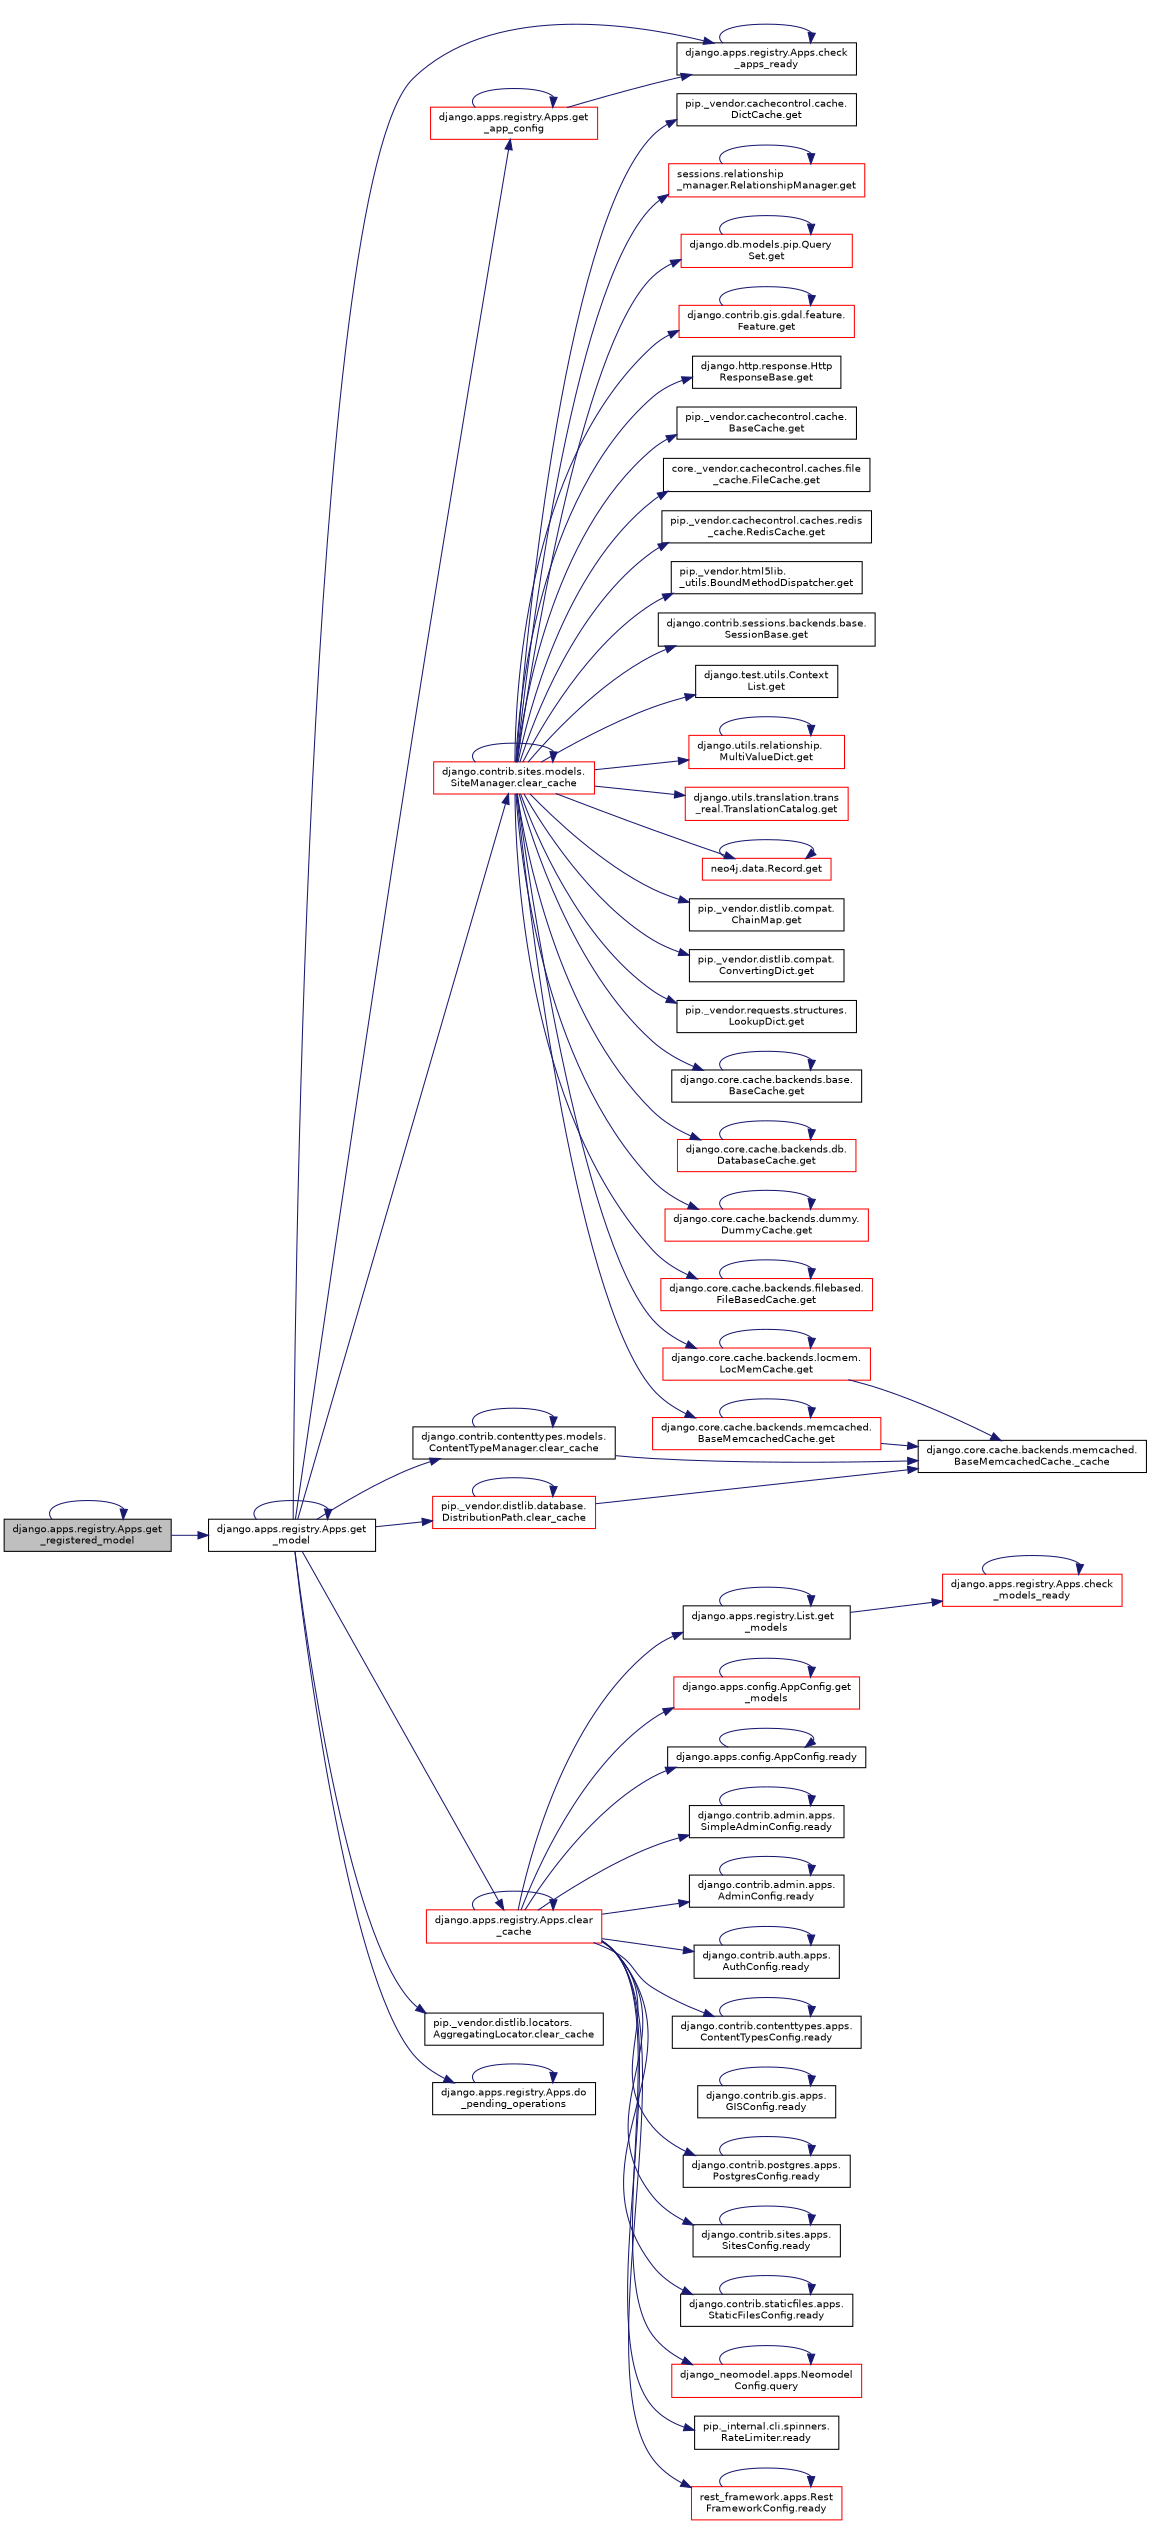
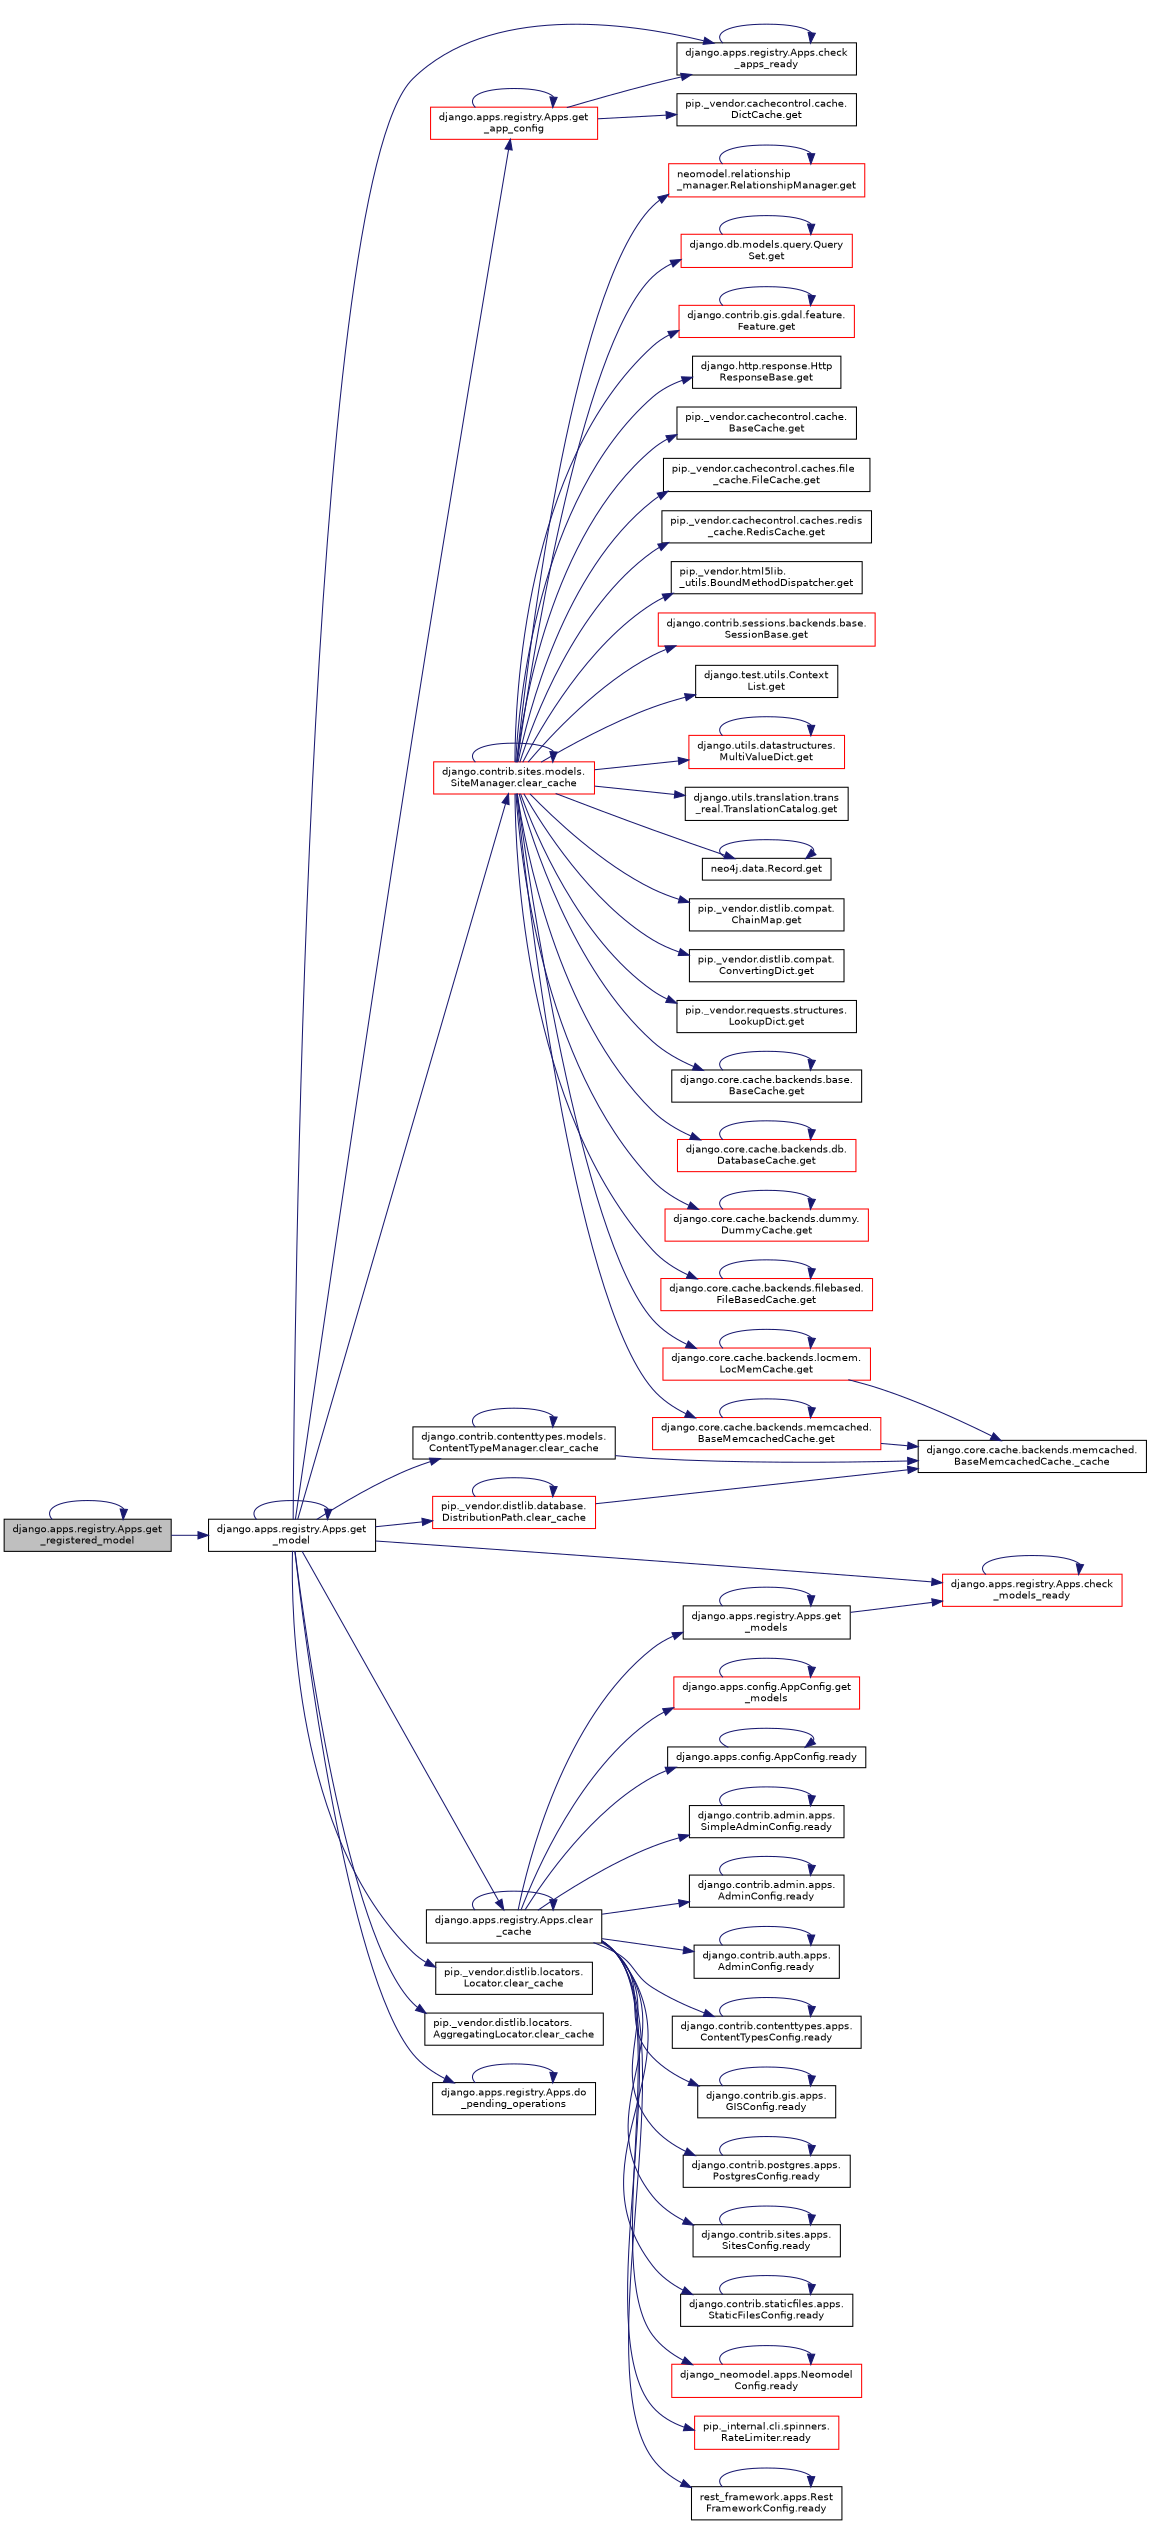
node "sessions.relationship _manager.RelationshipManager.get": label "sessions.relationship _manager.RelationshipManager.get" -> "neomodel.relationship _manager.RelationshipManager.get"
node "django.db.models.pip.Query Set.get": label "django.db.models.pip.Query Set.get" -> "django.db.models.query.Query Set.get"
edge "django.contrib.sites.models. SiteManager.clear_cache" -> "pip._vendor.cachecontrol.cache. DictCache.get": now "django.apps.registry.Apps.get _app_config" -> "pip._vendor.cachecontrol.cache. DictCache.get"
node "core._vendor.cachecontrol.caches.file _cache.FileCache.get": label "core._vendor.cachecontrol.caches.file _cache.FileCache.get" -> "pip._vendor.cachecontrol.caches.file _cache.FileCache.get"
node "django.contrib.sessions.backends.base. SessionBase.get": color black -> red
node "django.utils.relationship. MultiValueDict.get": label "django.utils.relationship. MultiValueDict.get" -> "django.utils.datastructures. MultiValueDict.get"
node "django.utils.translation.trans _real.TranslationCatalog.get": color red -> black
node "neo4j.data.Record.get": color red -> black
edge "django.apps.registry.Apps.get _model" -> "django.apps.registry.Apps.check _models_ready": added
node "django.apps.registry.List.get _models": label "django.apps.registry.List.get _models" -> "django.apps.registry.Apps.get _models"
node "django.apps.registry.Apps.clear _cache": color red -> black
node "django.contrib.auth.apps. AuthConfig.ready": label "django.contrib.auth.apps. AuthConfig.ready" -> "django.contrib.auth.apps. AdminConfig.ready"
node "pip._vendor.distlib.locators. Locator.clear_cache": added
edge "django.apps.registry.Apps.clear _cache" -> "django.contrib.gis.apps. GISConfig.ready": added
node "django_neomodel.apps.Neomodel Config.query": label "django_neomodel.apps.Neomodel Config.query" -> "django_neomodel.apps.Neomodel Config.ready"
node "pip._internal.cli.spinners. RateLimiter.ready": color black -> red
node "rest_framework.apps.Rest FrameworkConfig.ready": color red -> black
